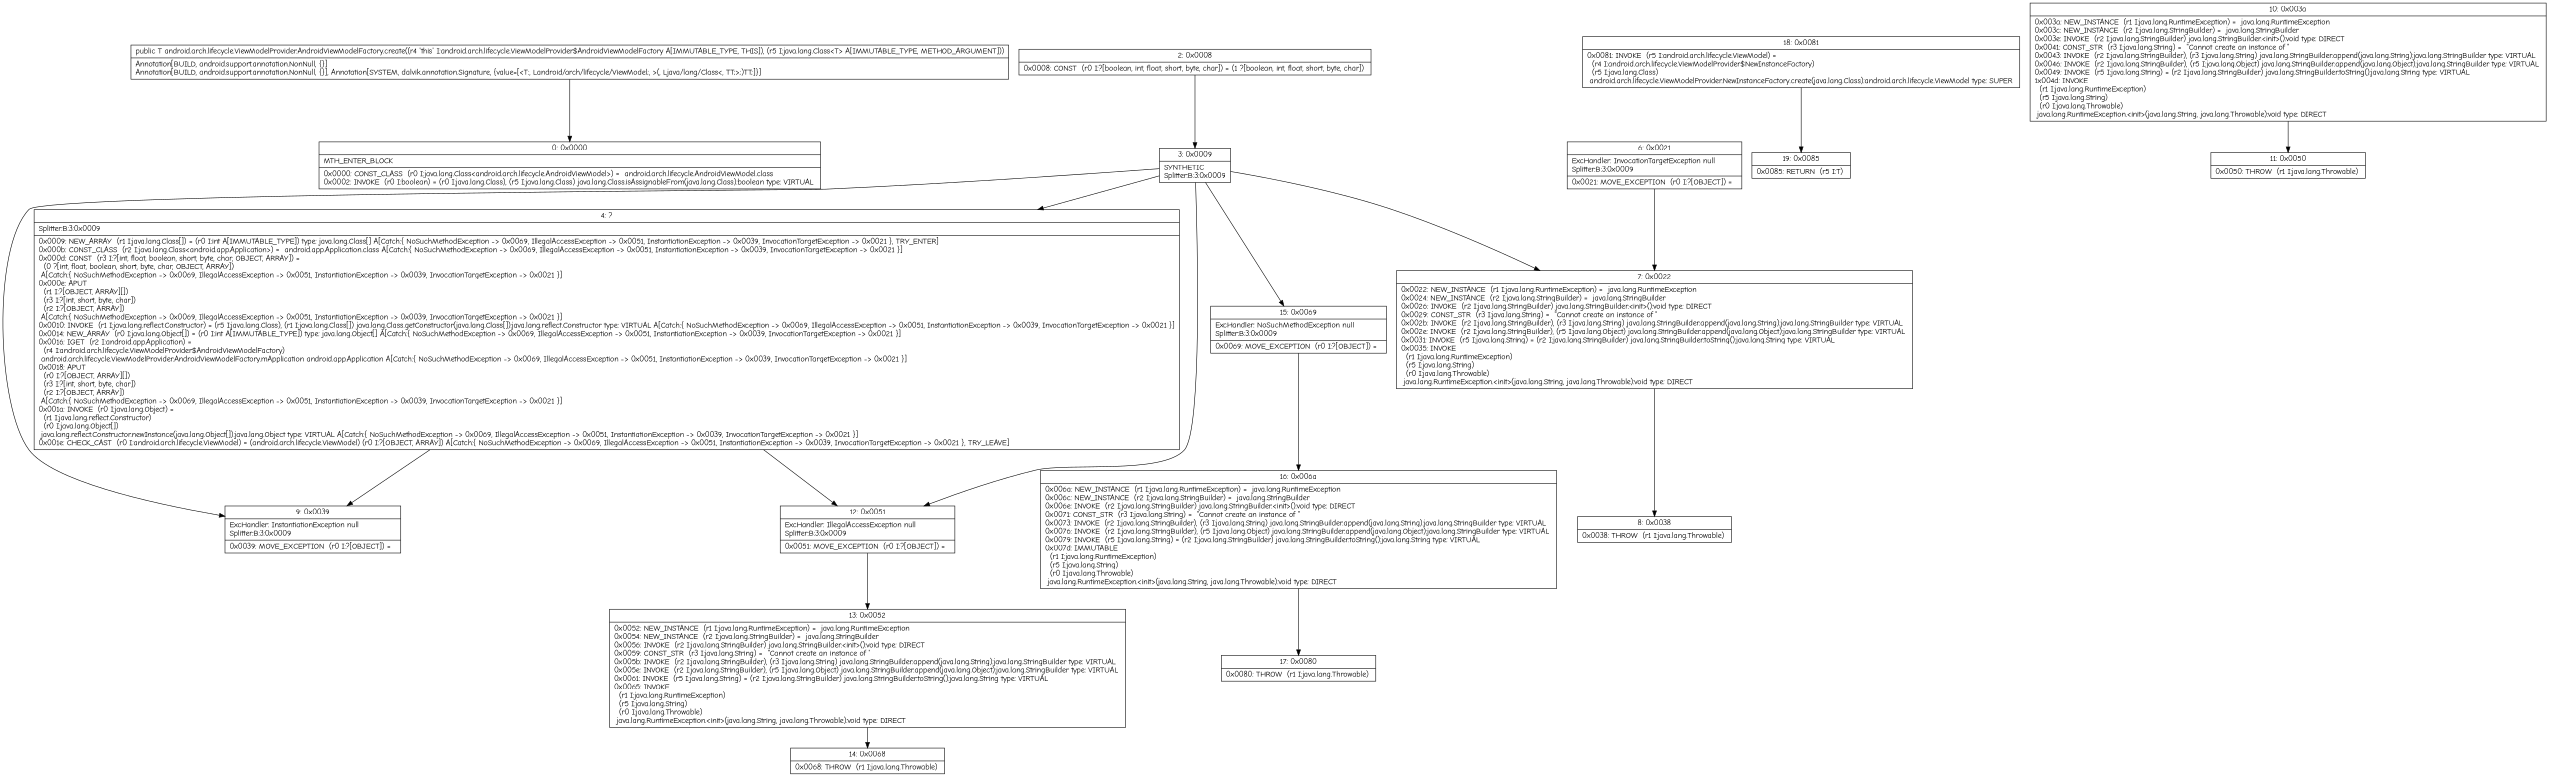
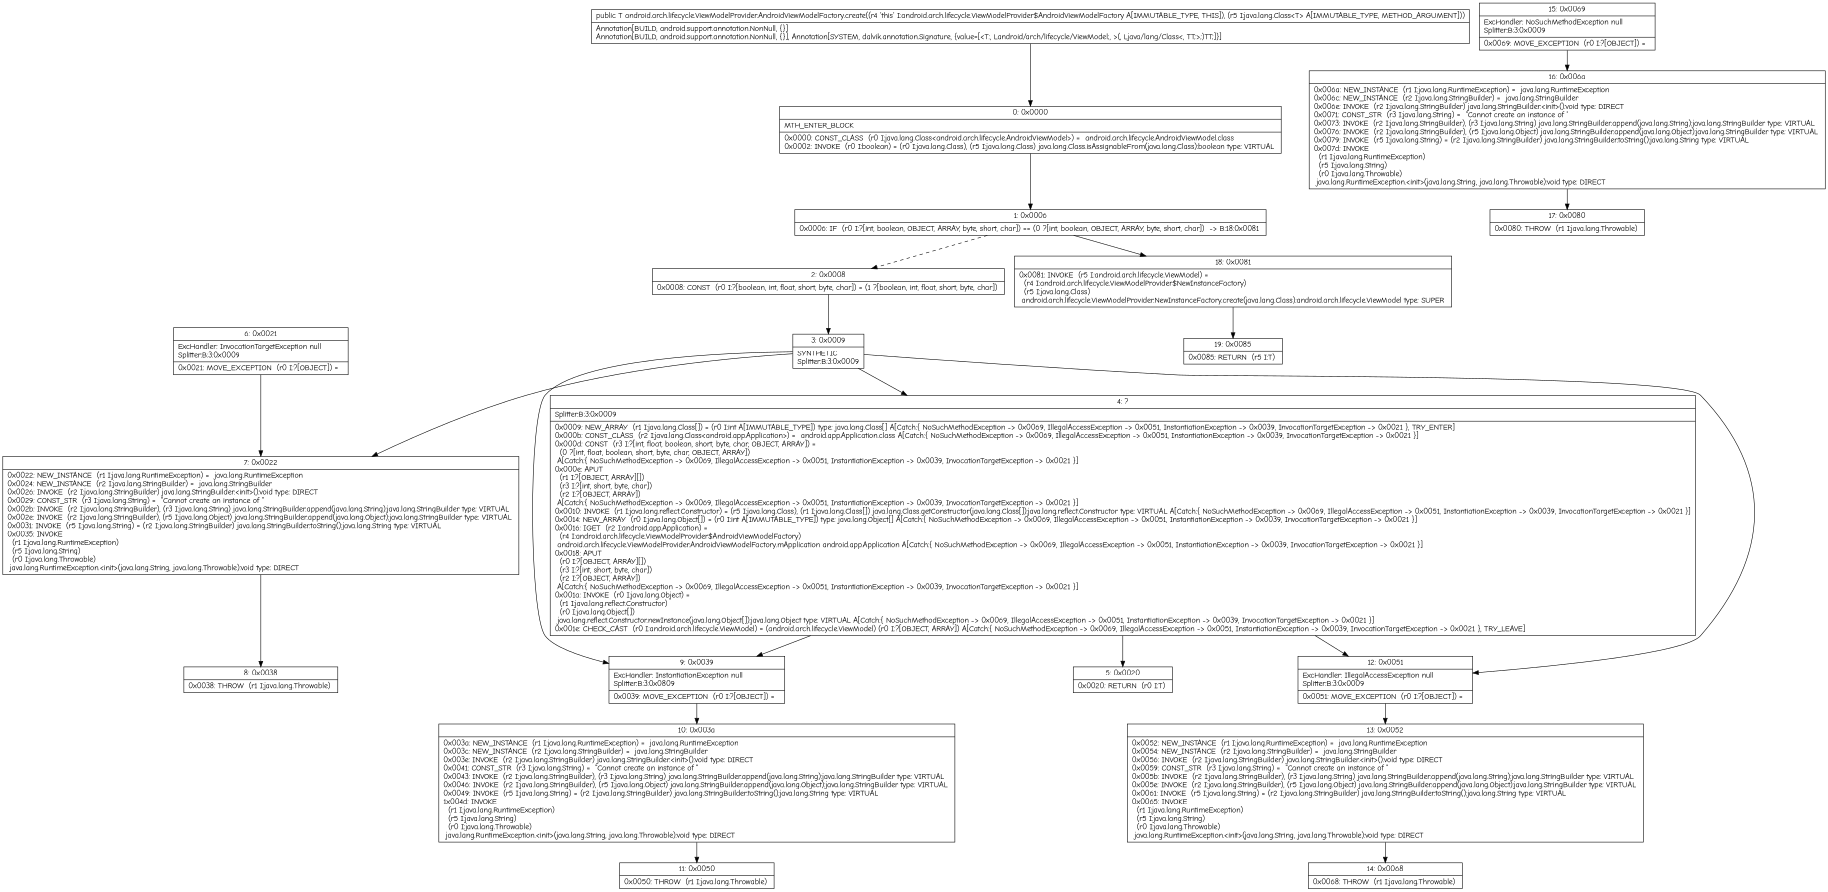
node "1: 0x0006": added
edge "3: 0x0009" -> "15: 0x0069": removed
node "9: 0x0039": text "Splitter:B:3:0x0009" -> "Splitter:B:3:0x0809"
node "16: 0x006a": text "0x007d: IMMUTABLE" -> "0x007d: INVOKE"
node "5: 0x0020": added
edge "9: 0x0039" -> "10: 0x003a": added
